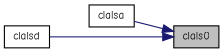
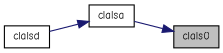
edge "clalsd" -> "clals0": now "clalsd" -> "clalsa"
